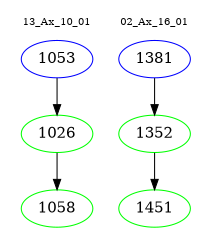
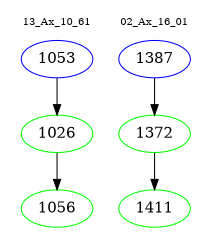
cluster "13_Ax_10_01": label "13_Ax_10_01" -> "13_Ax_10_61"
node "1381": label "1381" -> "1387"
node "1352": label "1352" -> "1372"
node "1058": label "1058" -> "1056"
node "1451": label "1451" -> "1411"
